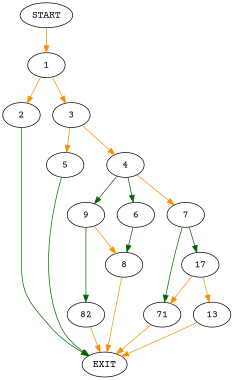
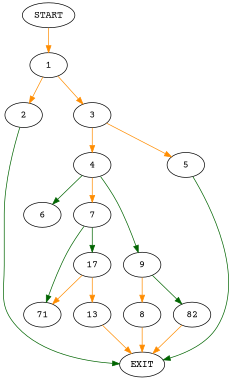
edge "6" -> "8": removed
edge "71" -> "EXIT": removed
